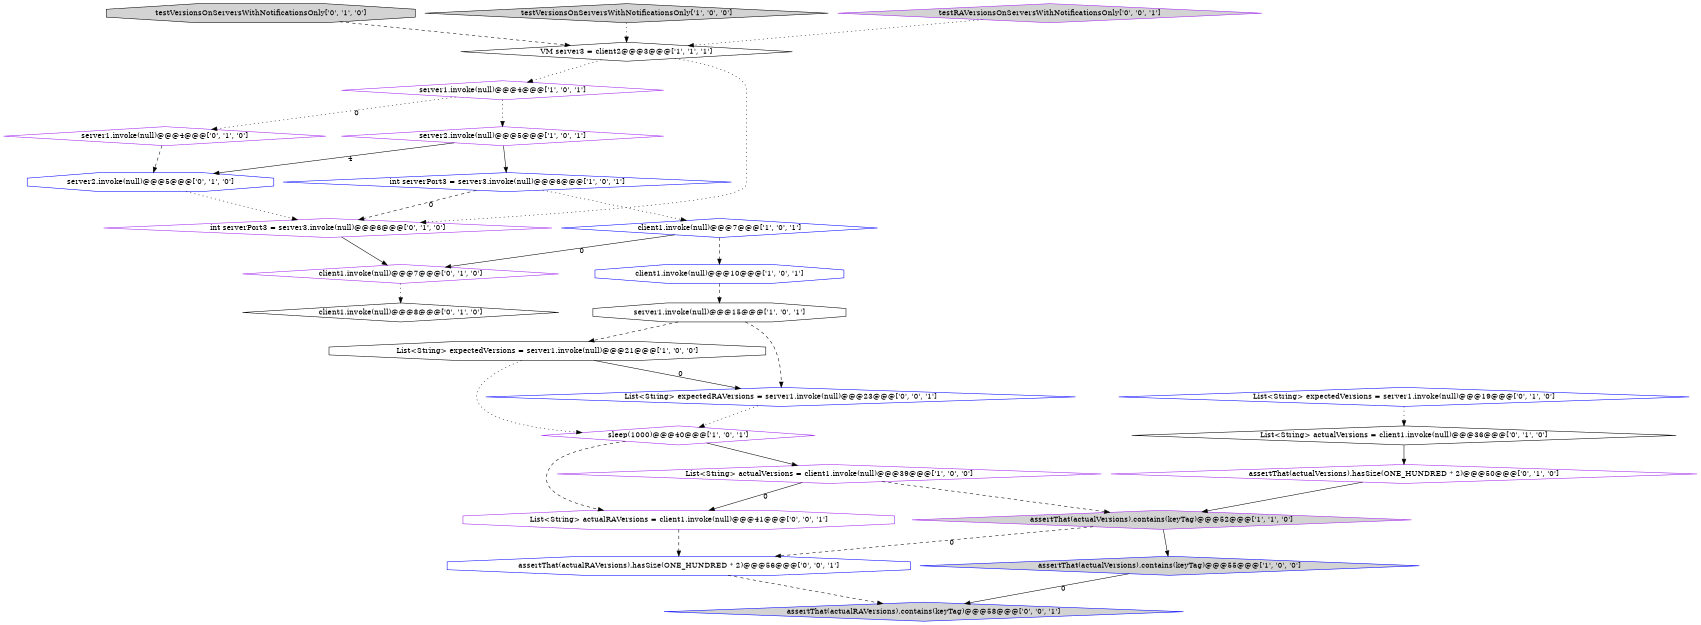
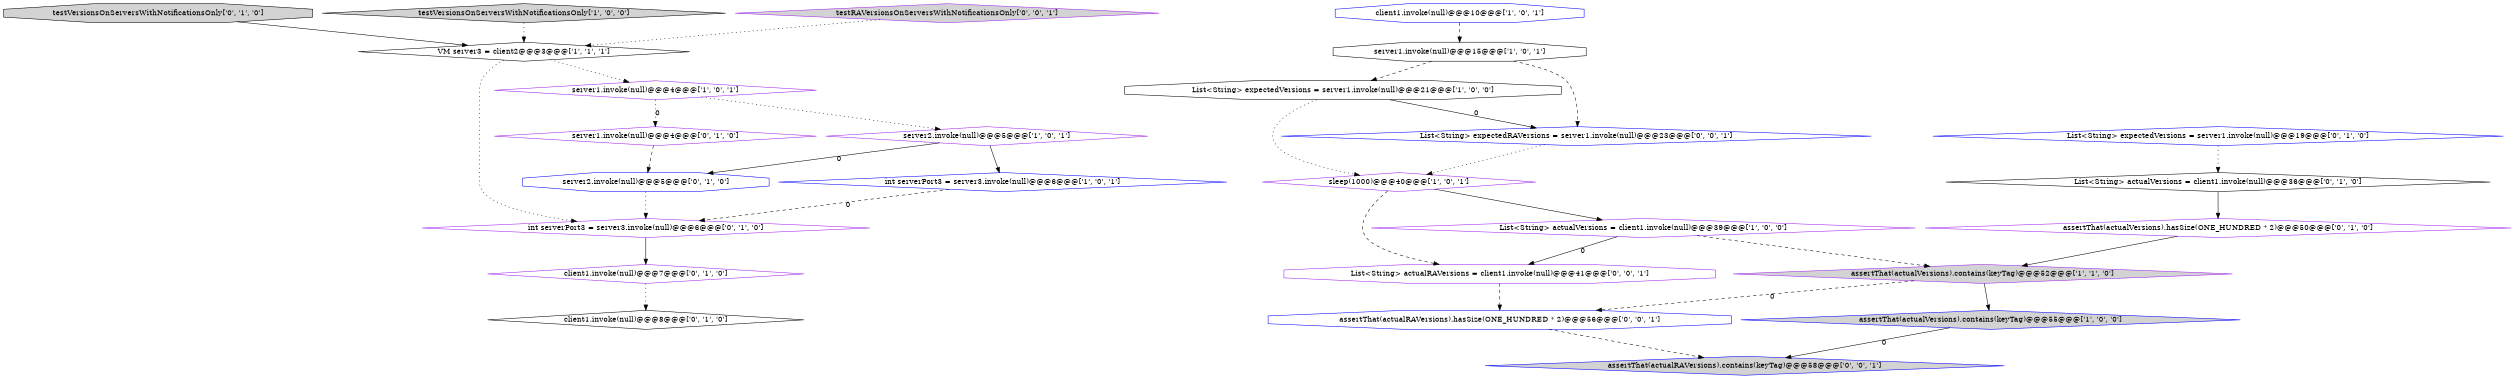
edge "testVersionsOnServersWithNotificationsOnly['0', '1', '0']" -> "VM server3 = client2@@@3@@@['1', '1', '1']": style dashed -> solid
edge "server2.invoke(null)@@@5@@@['1', '0', '1']" -> "server2.invoke(null)@@@5@@@['0', '1', '0']": label "4" -> "0"
node "client1.invoke(null)@@@7@@@['1', '0', '1']": removed
